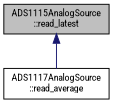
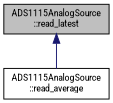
node "ADS1117AnalogSource ::read_average": label "ADS1117AnalogSource ::read_average" -> "ADS1115AnalogSource ::read_average"
